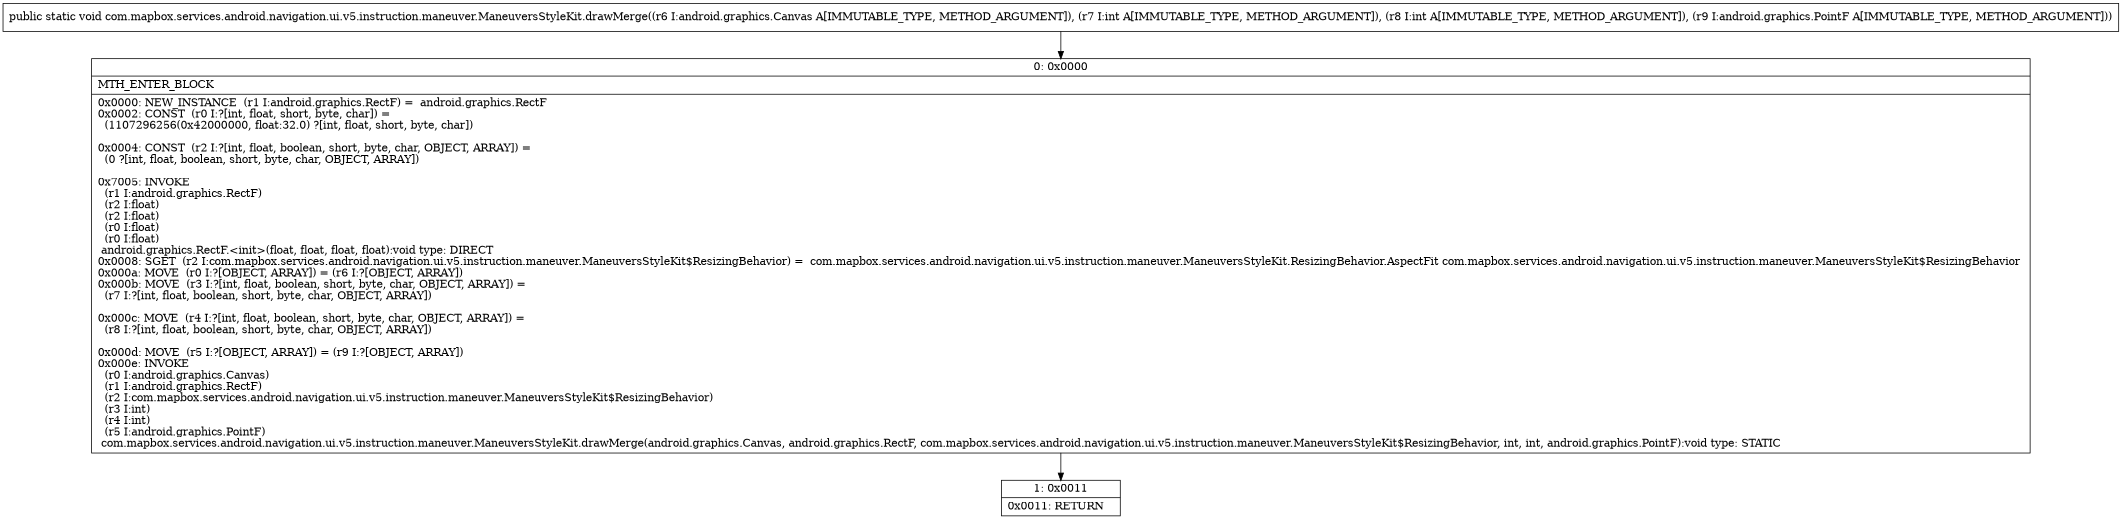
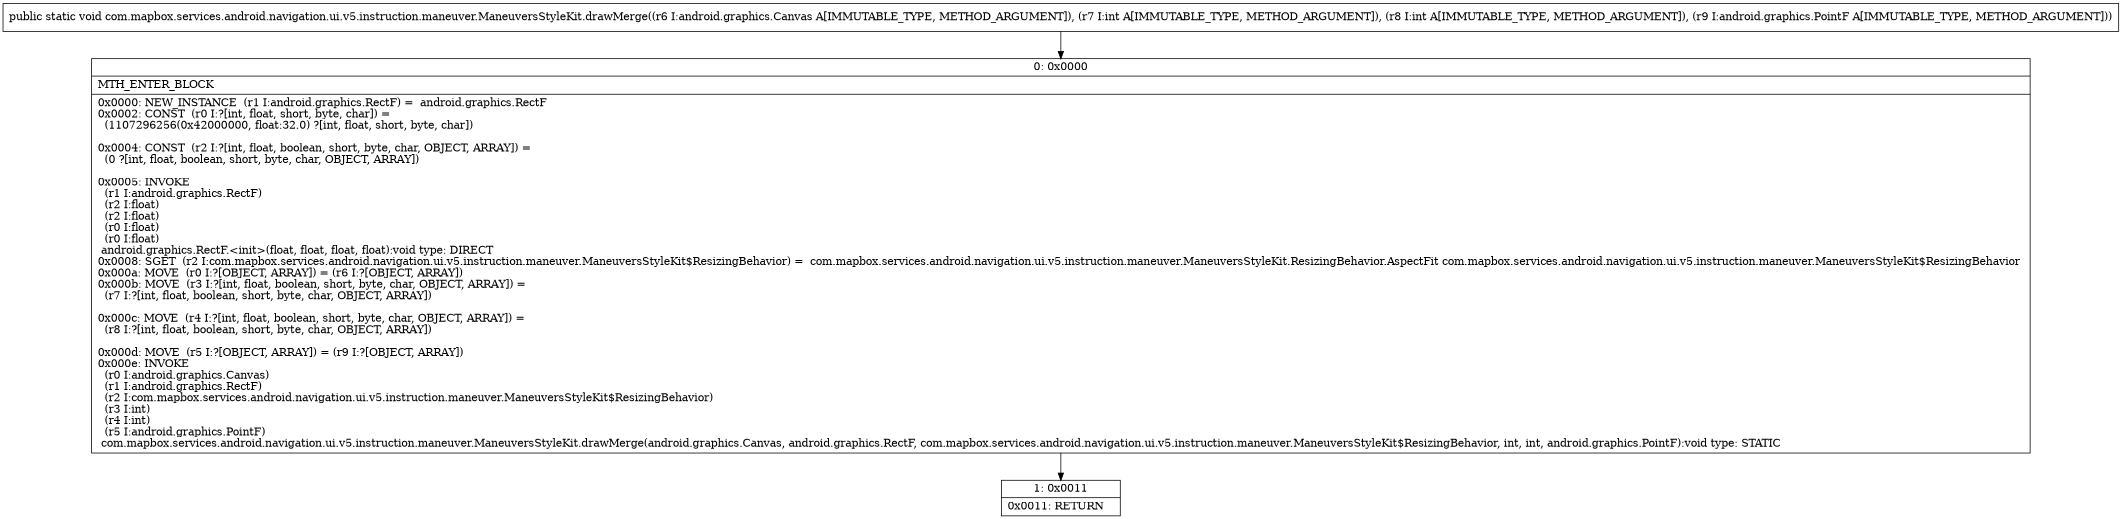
node "0: 0x0000": text "0x7005: INVOKE" -> "0x0005: INVOKE"
